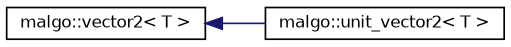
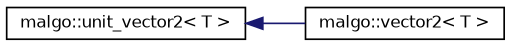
edge "malgo::unit_vector2< T >" -> "malgo::vector2< T >": reversed
